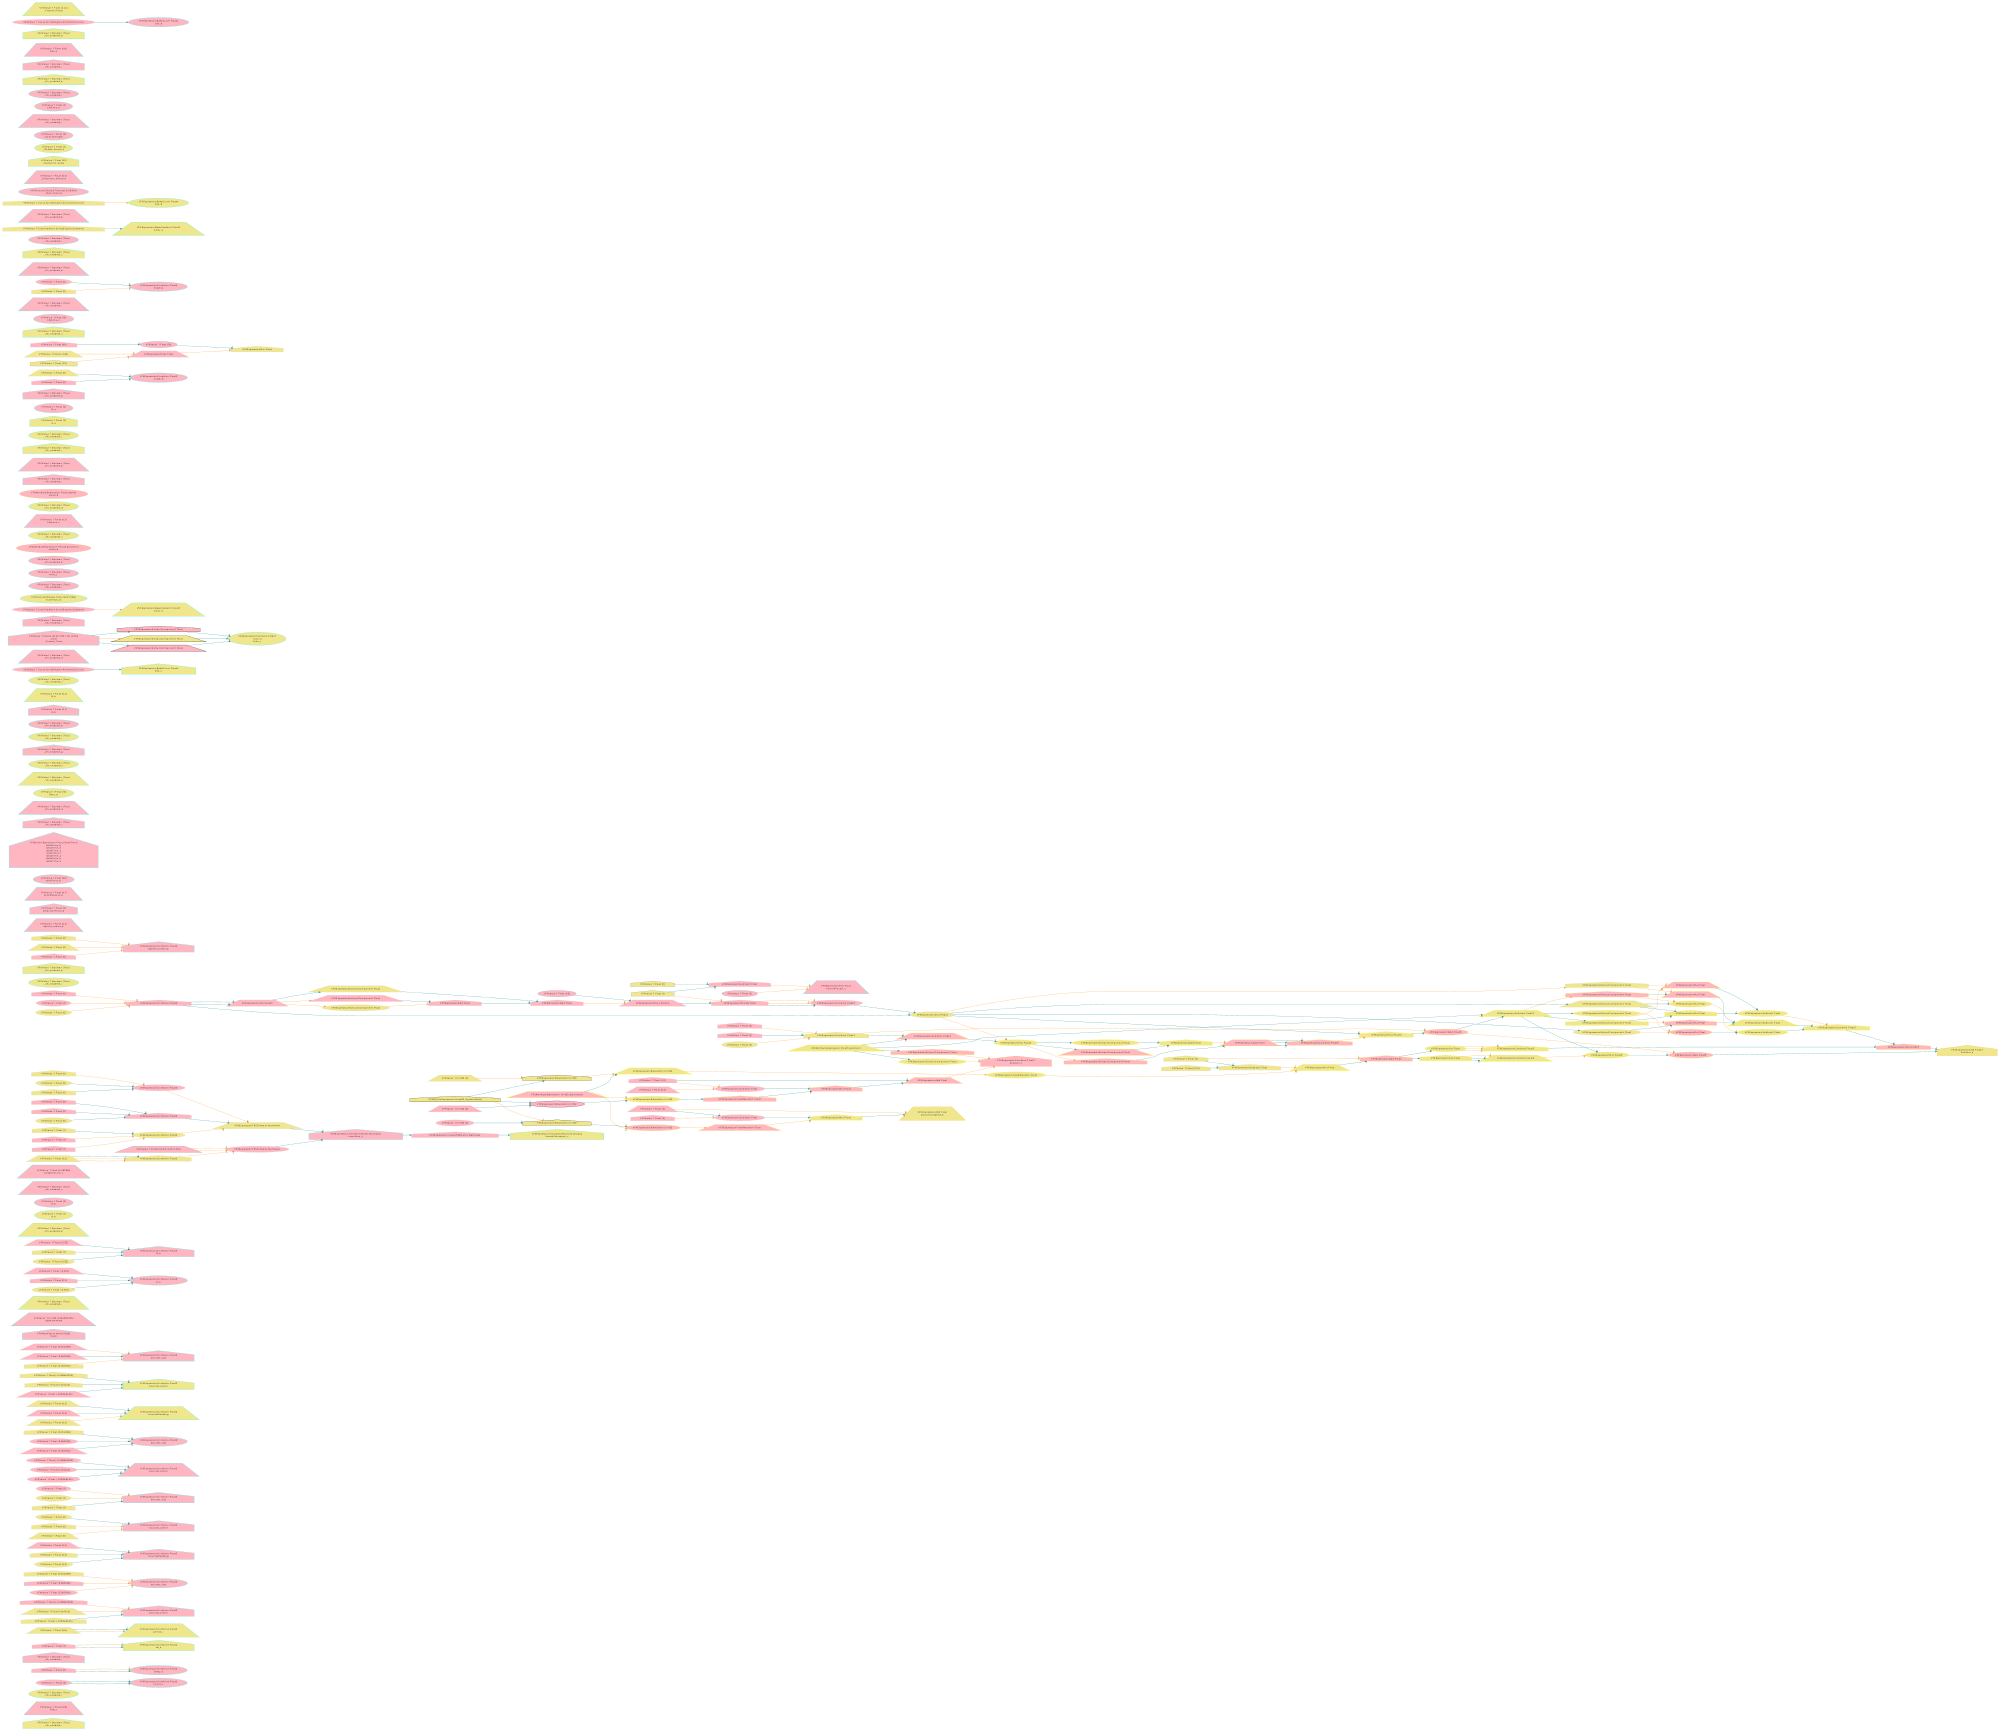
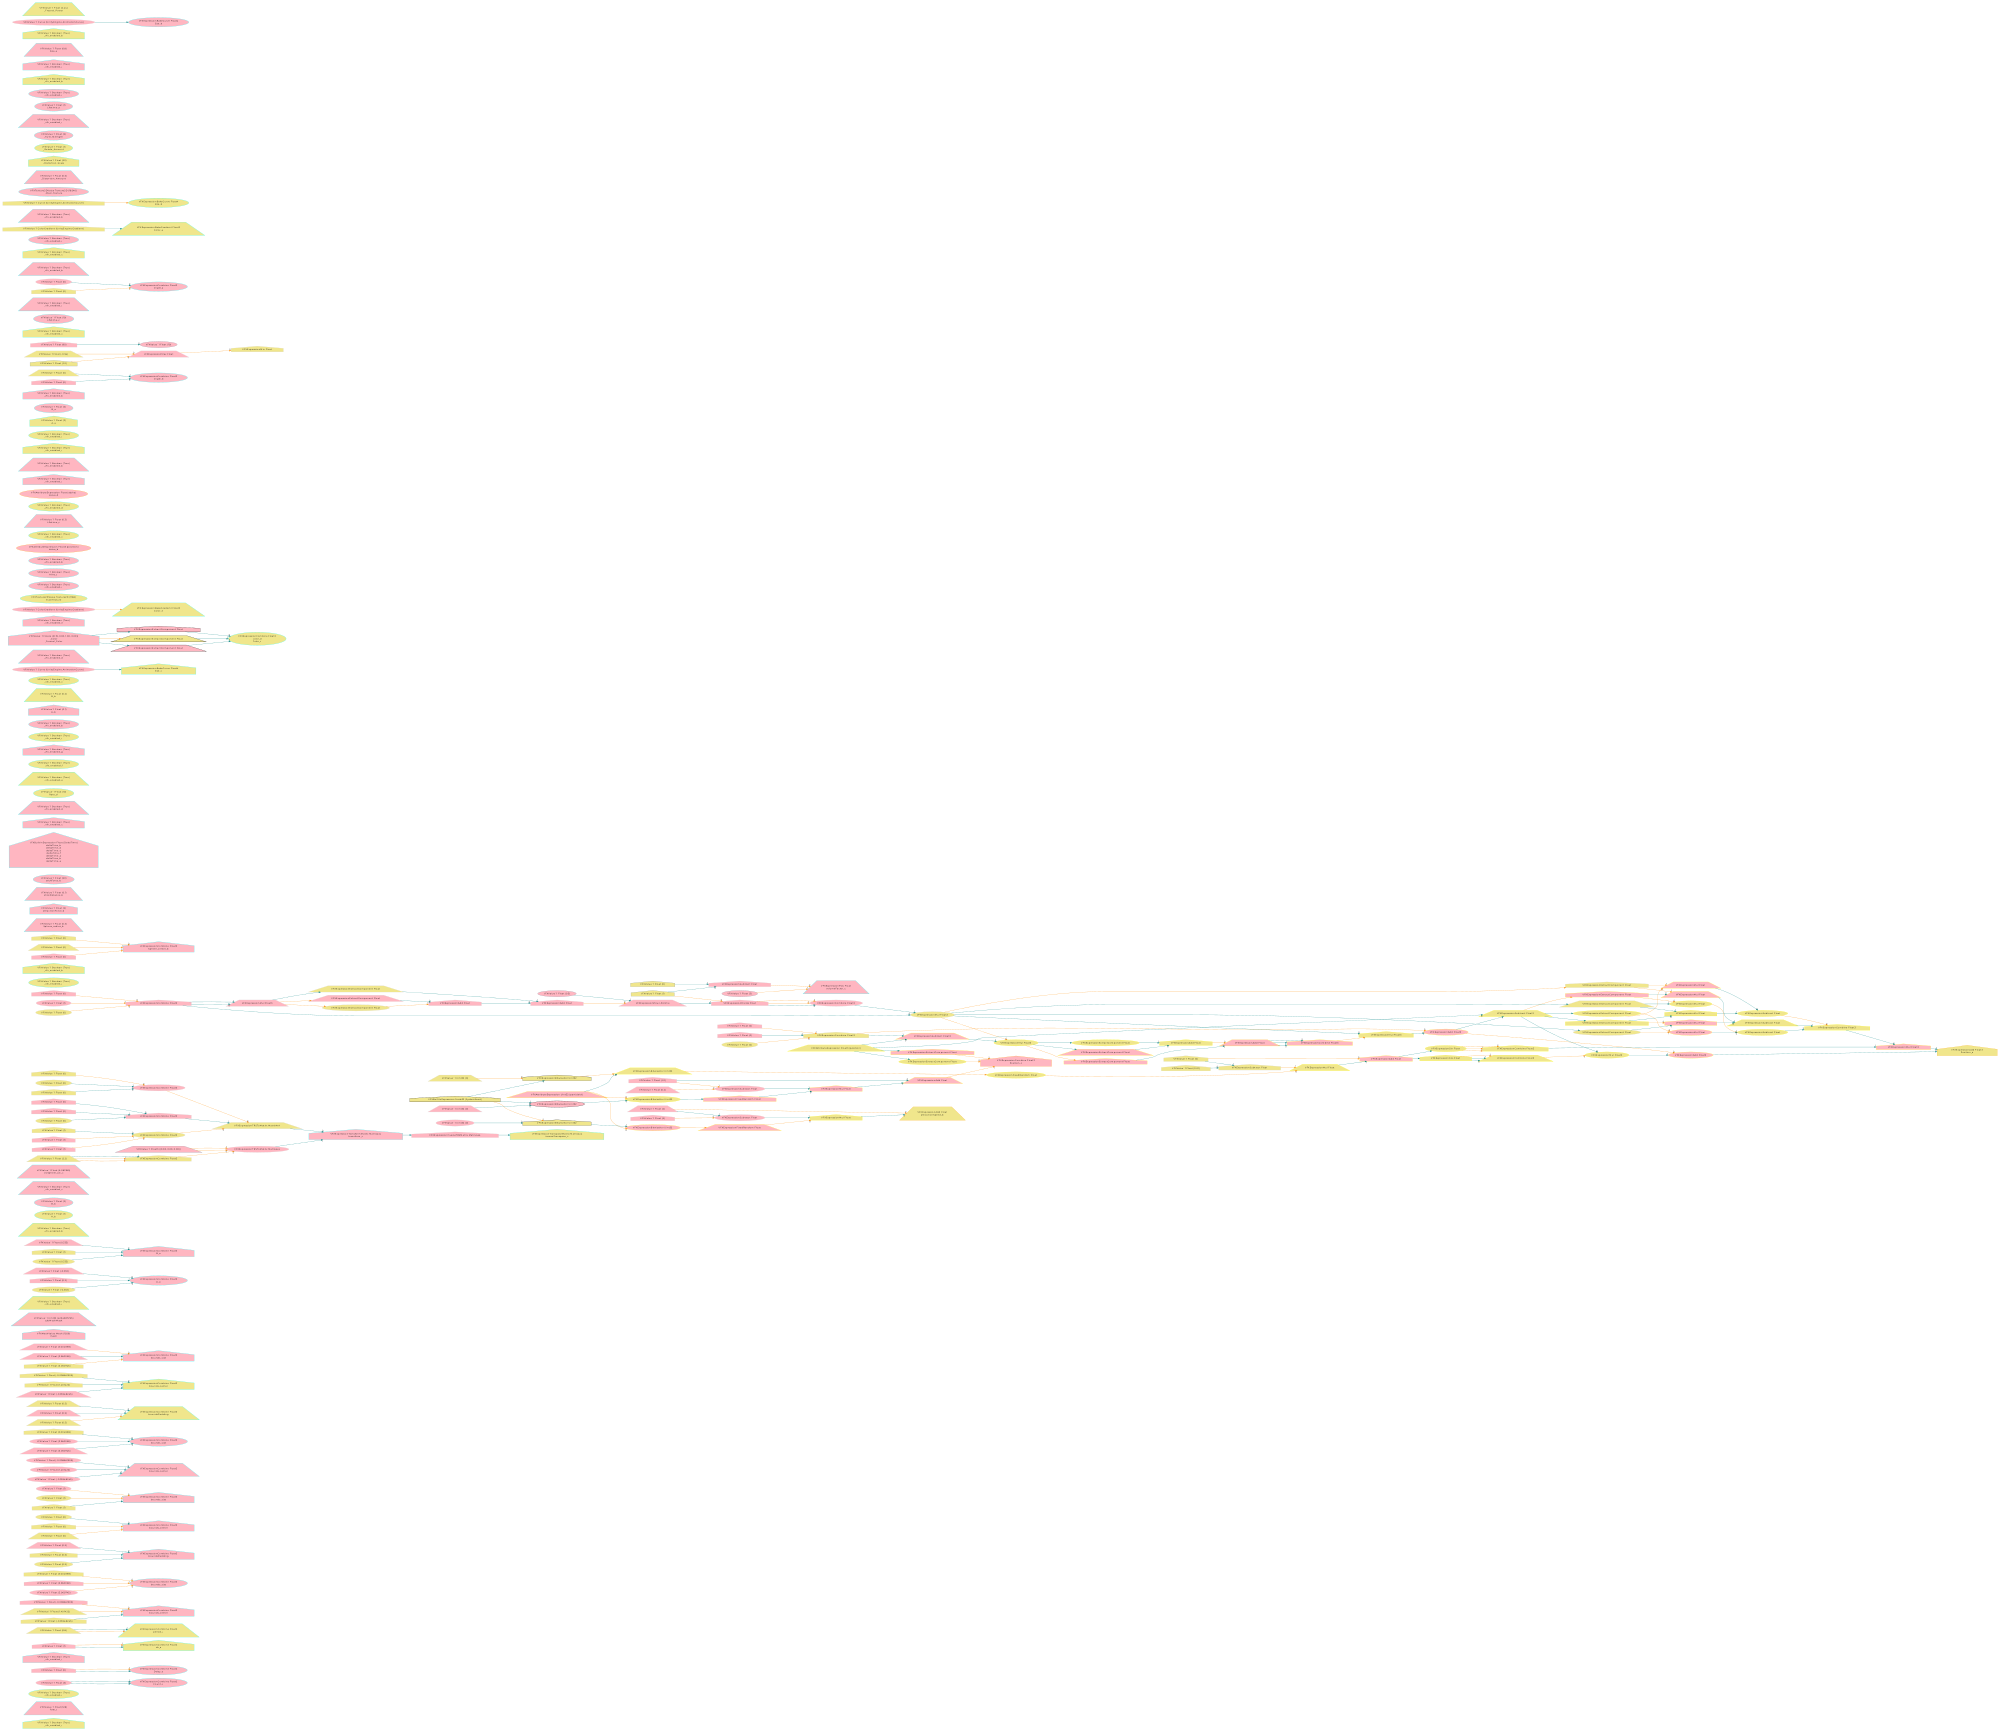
edge "VFXValue`1 Float (10)" -> "VFXExpressionMin Float": removed
